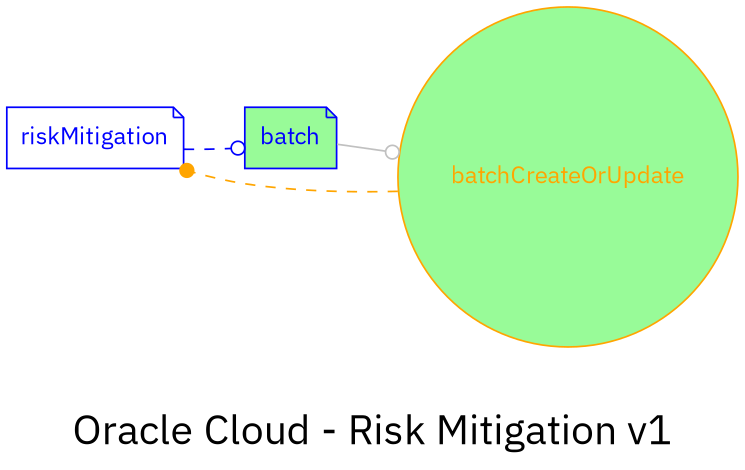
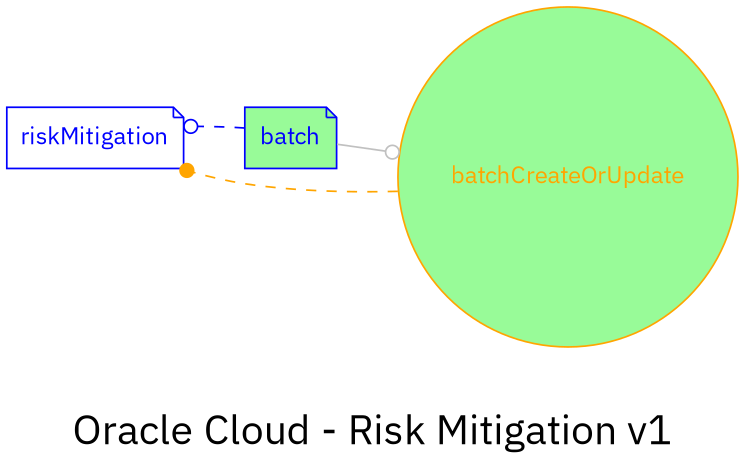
edge "riskMitigation" -> "batch": reversed
